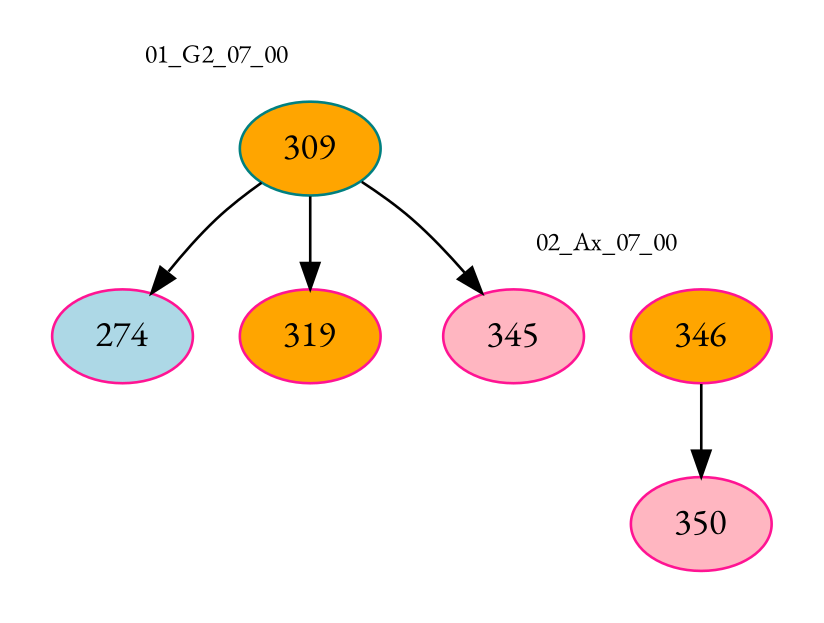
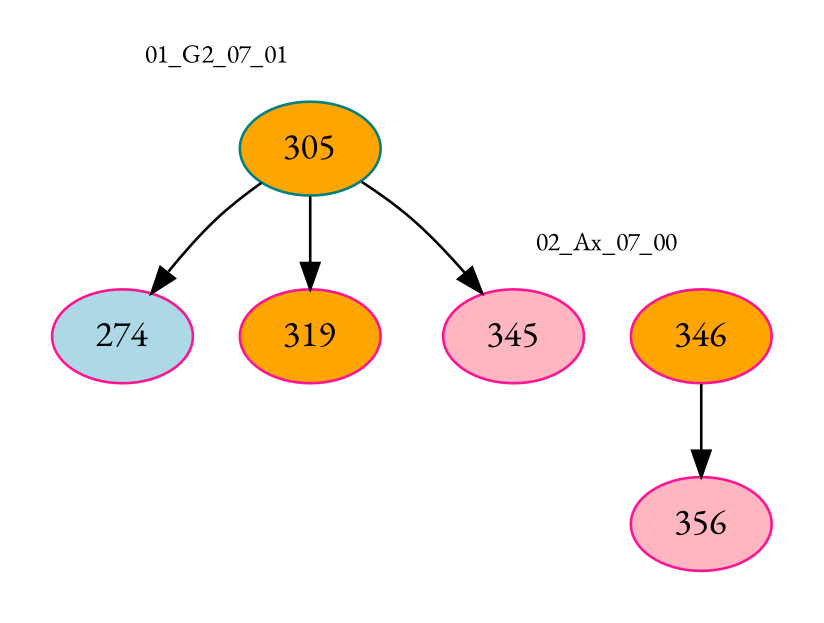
cluster "01_G2_07_00": label "01_G2_07_00" -> "01_G2_07_01"
node "309": label "309" -> "305"
node "350": label "350" -> "356"
